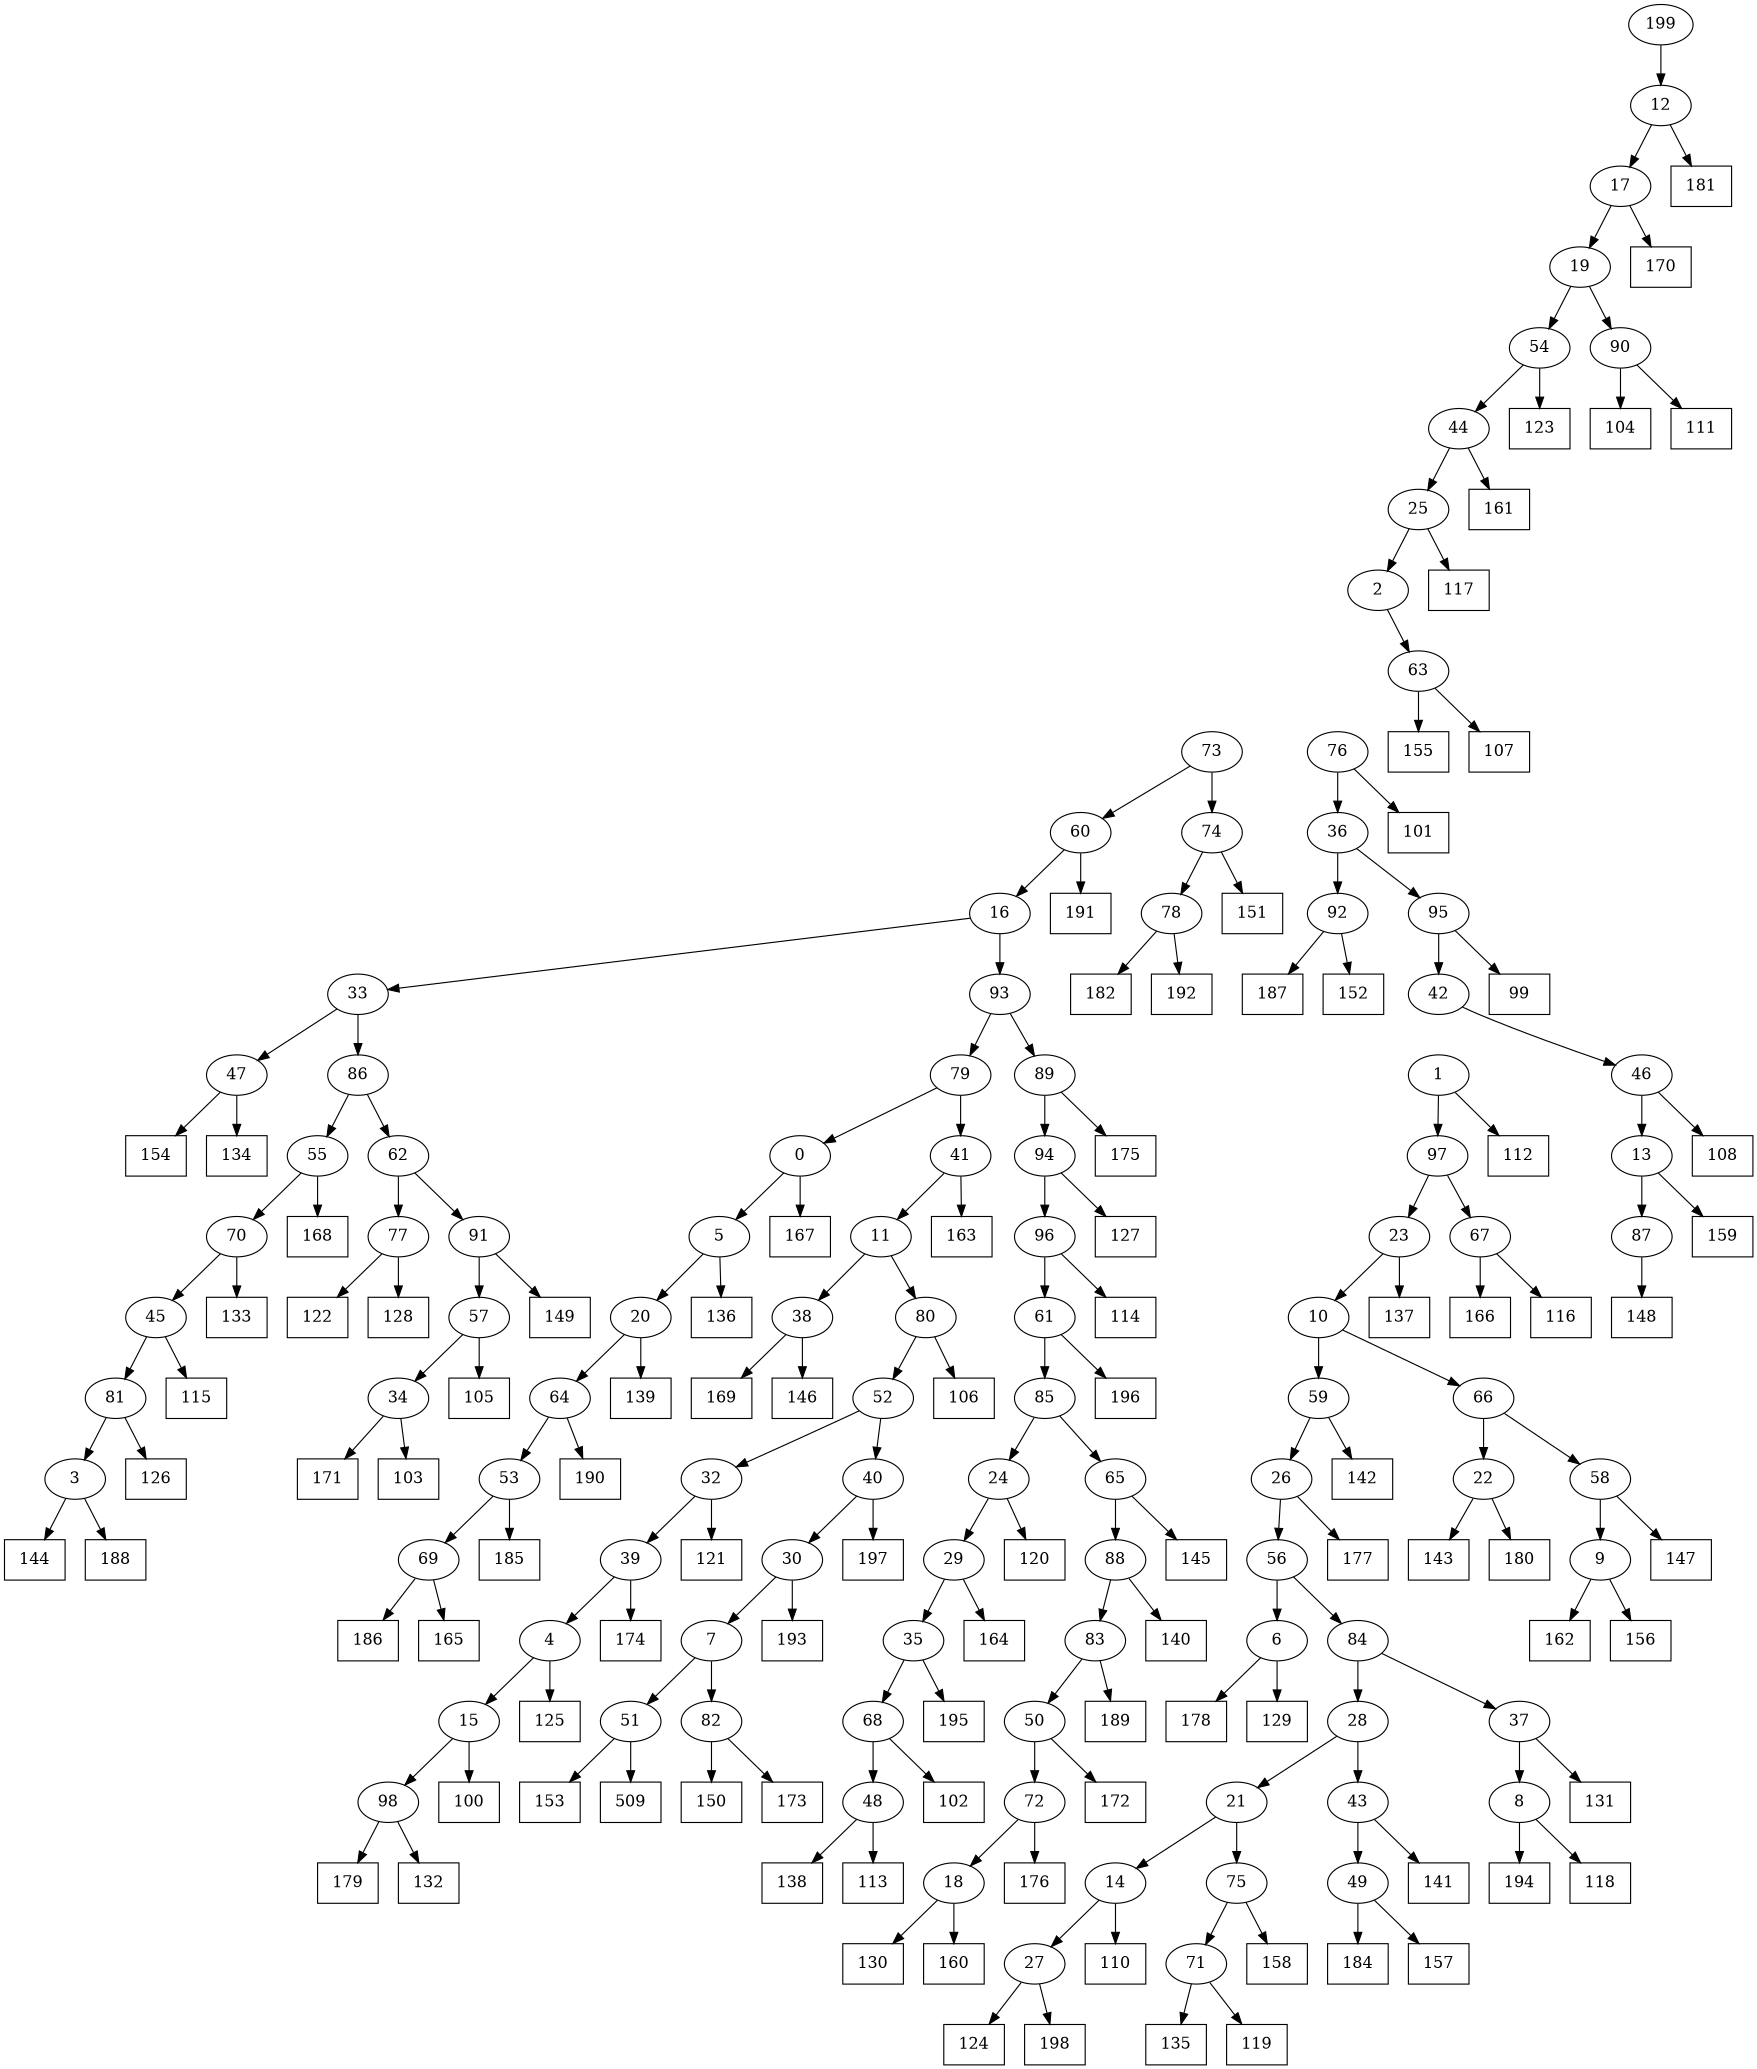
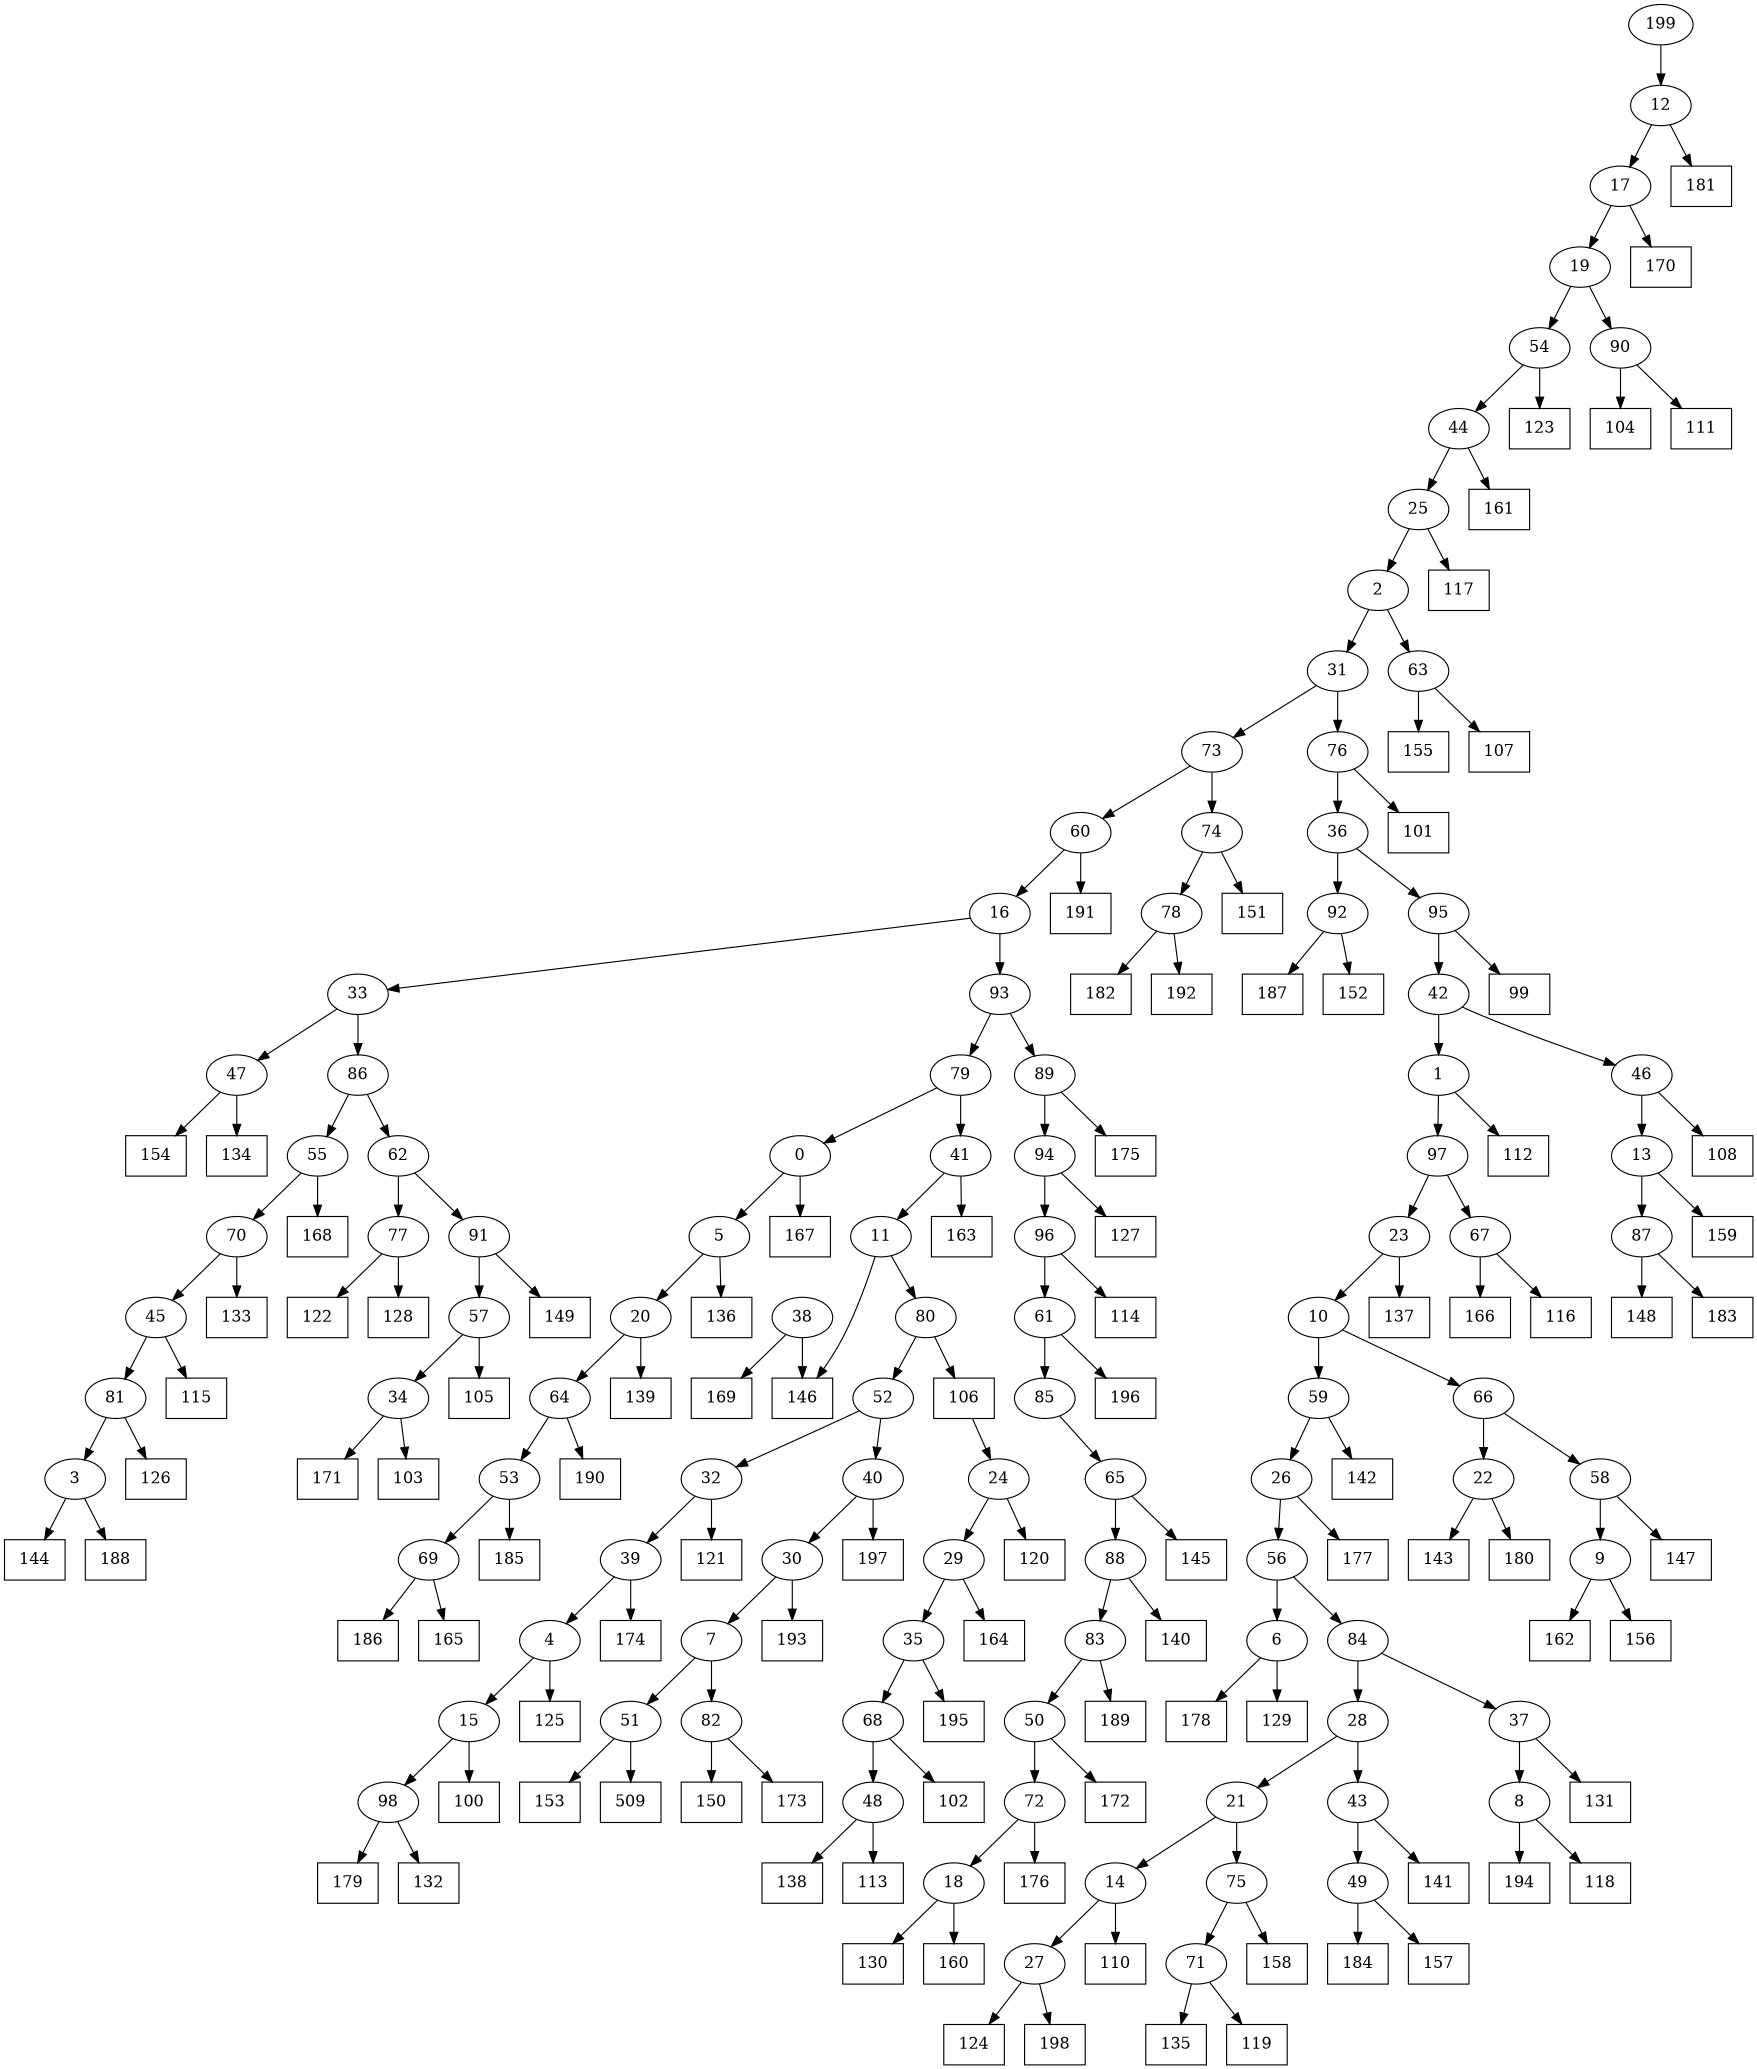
node "31": added
edge "42" -> "1": added
edge "11" -> "38": now "11" -> "146"
node "183": added
edge "85" -> "24": now "106" -> "24"
